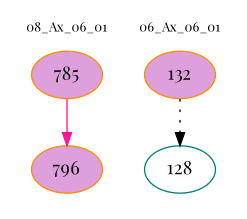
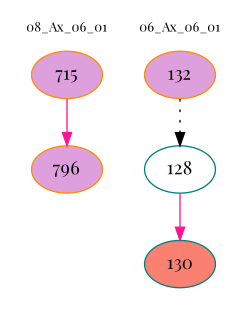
node "785": label "785" -> "715"
node "130": added
